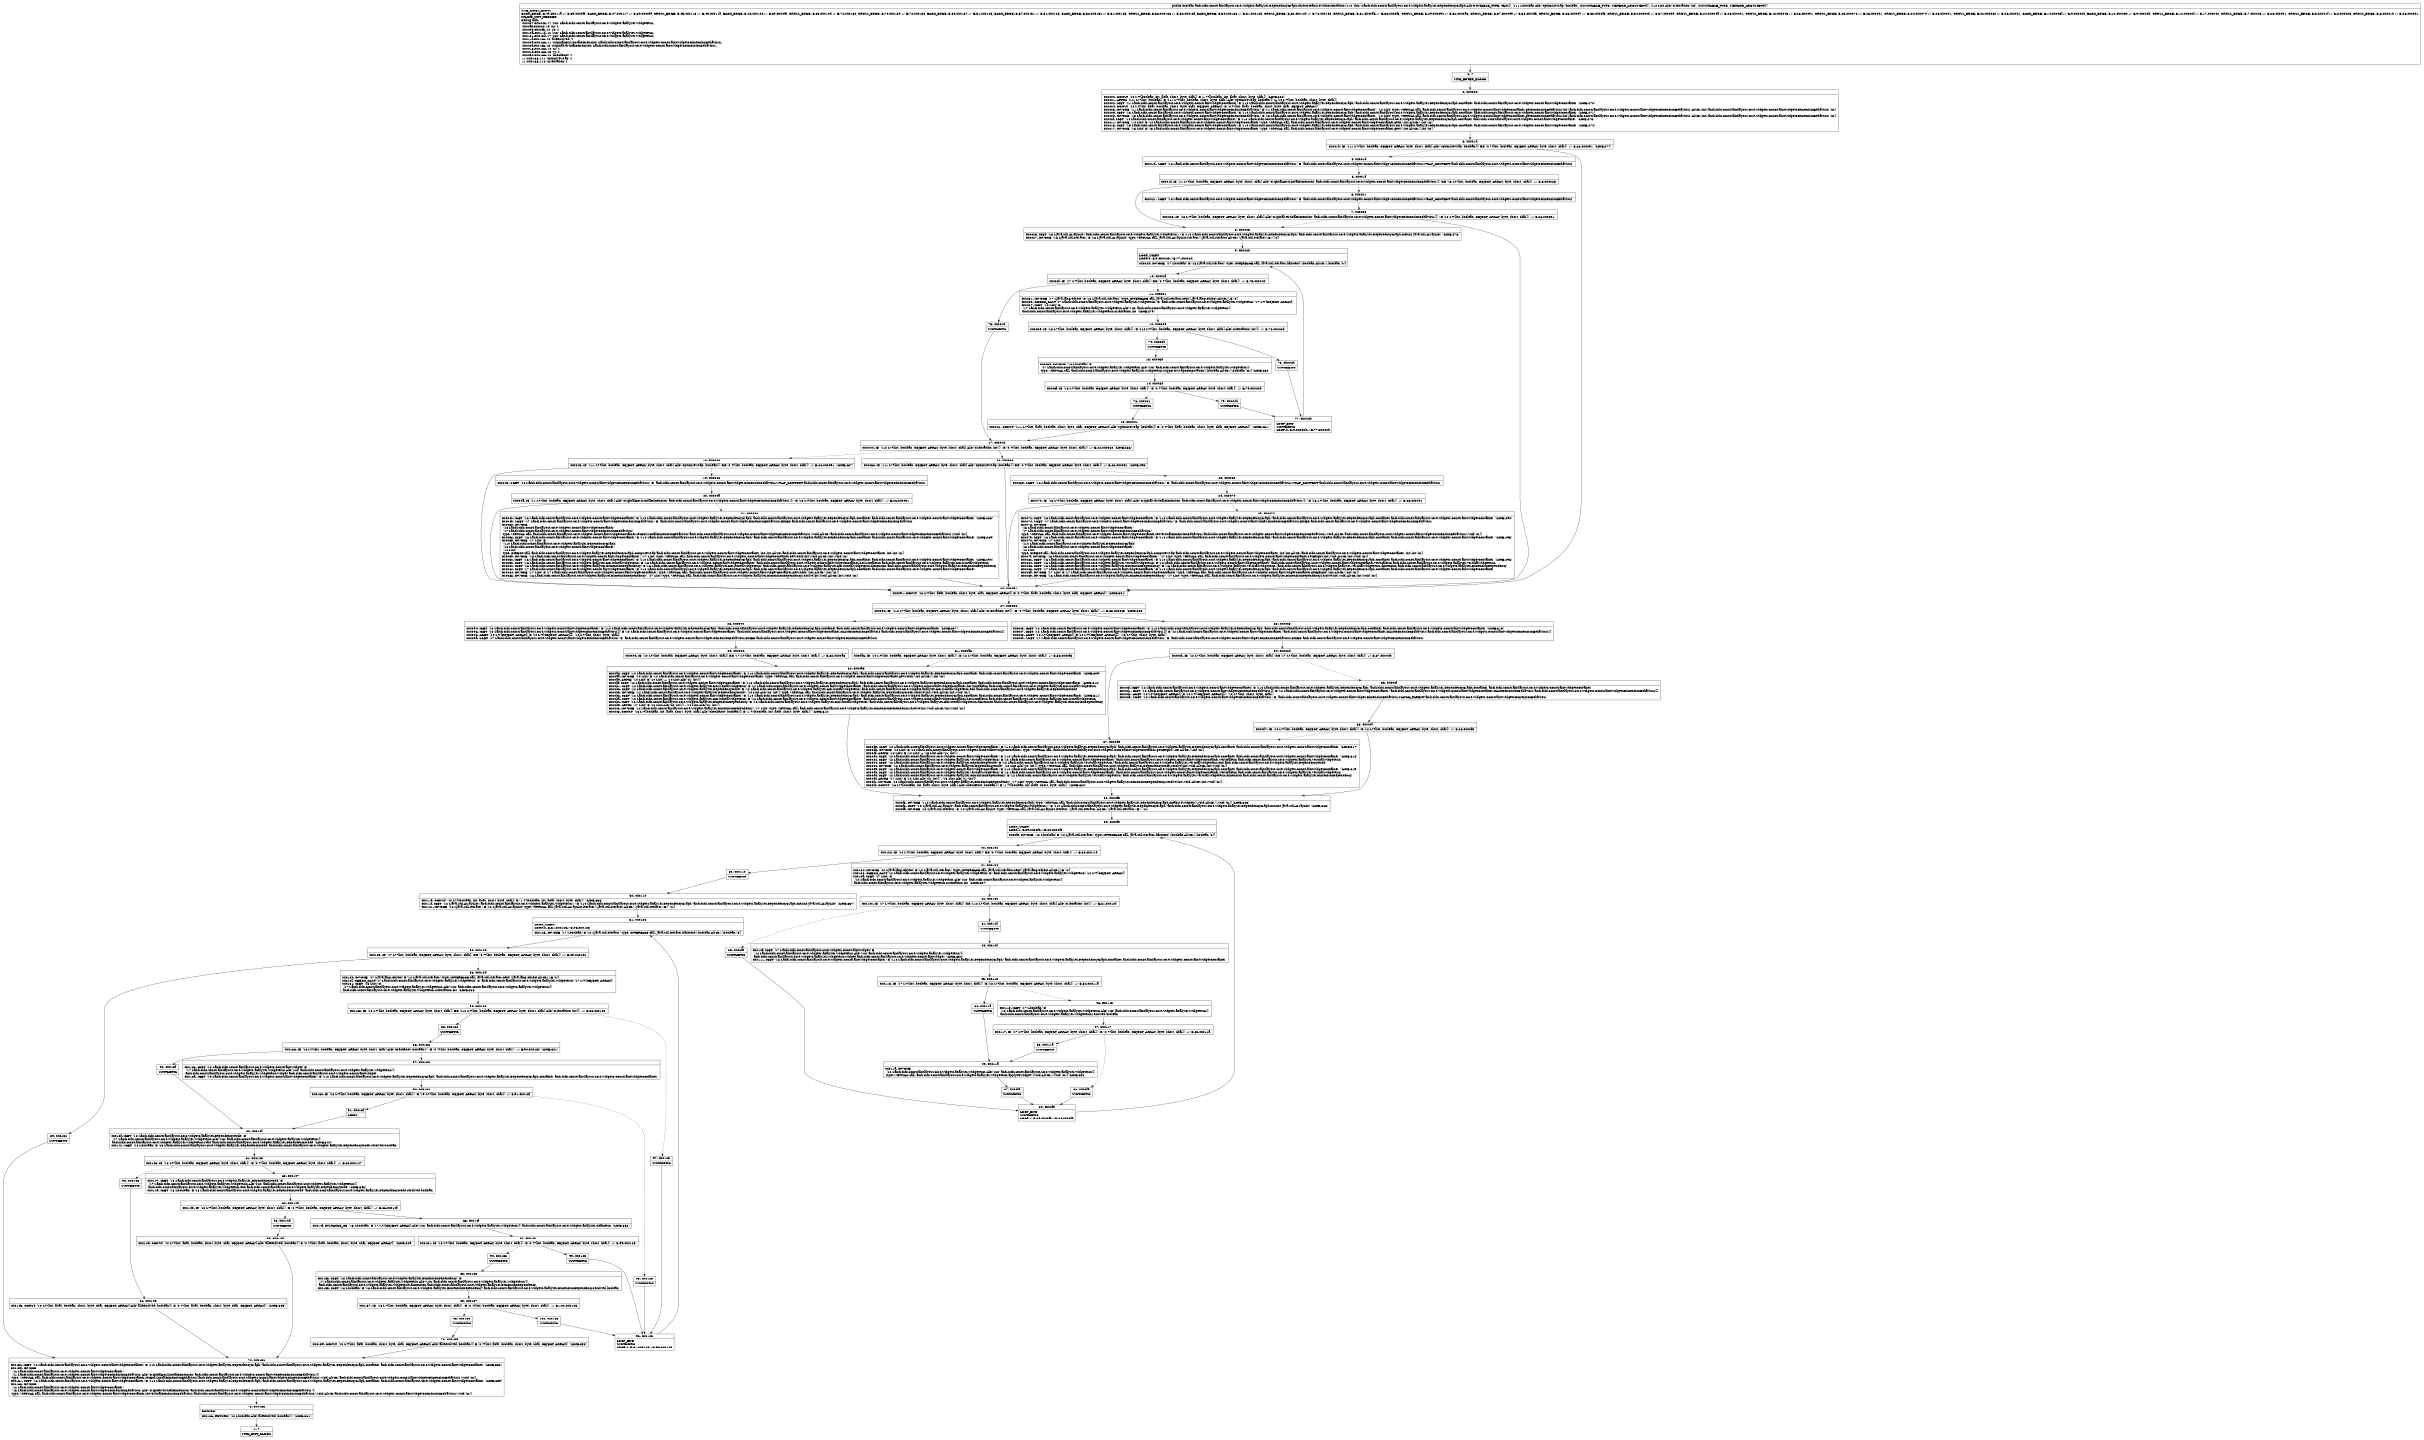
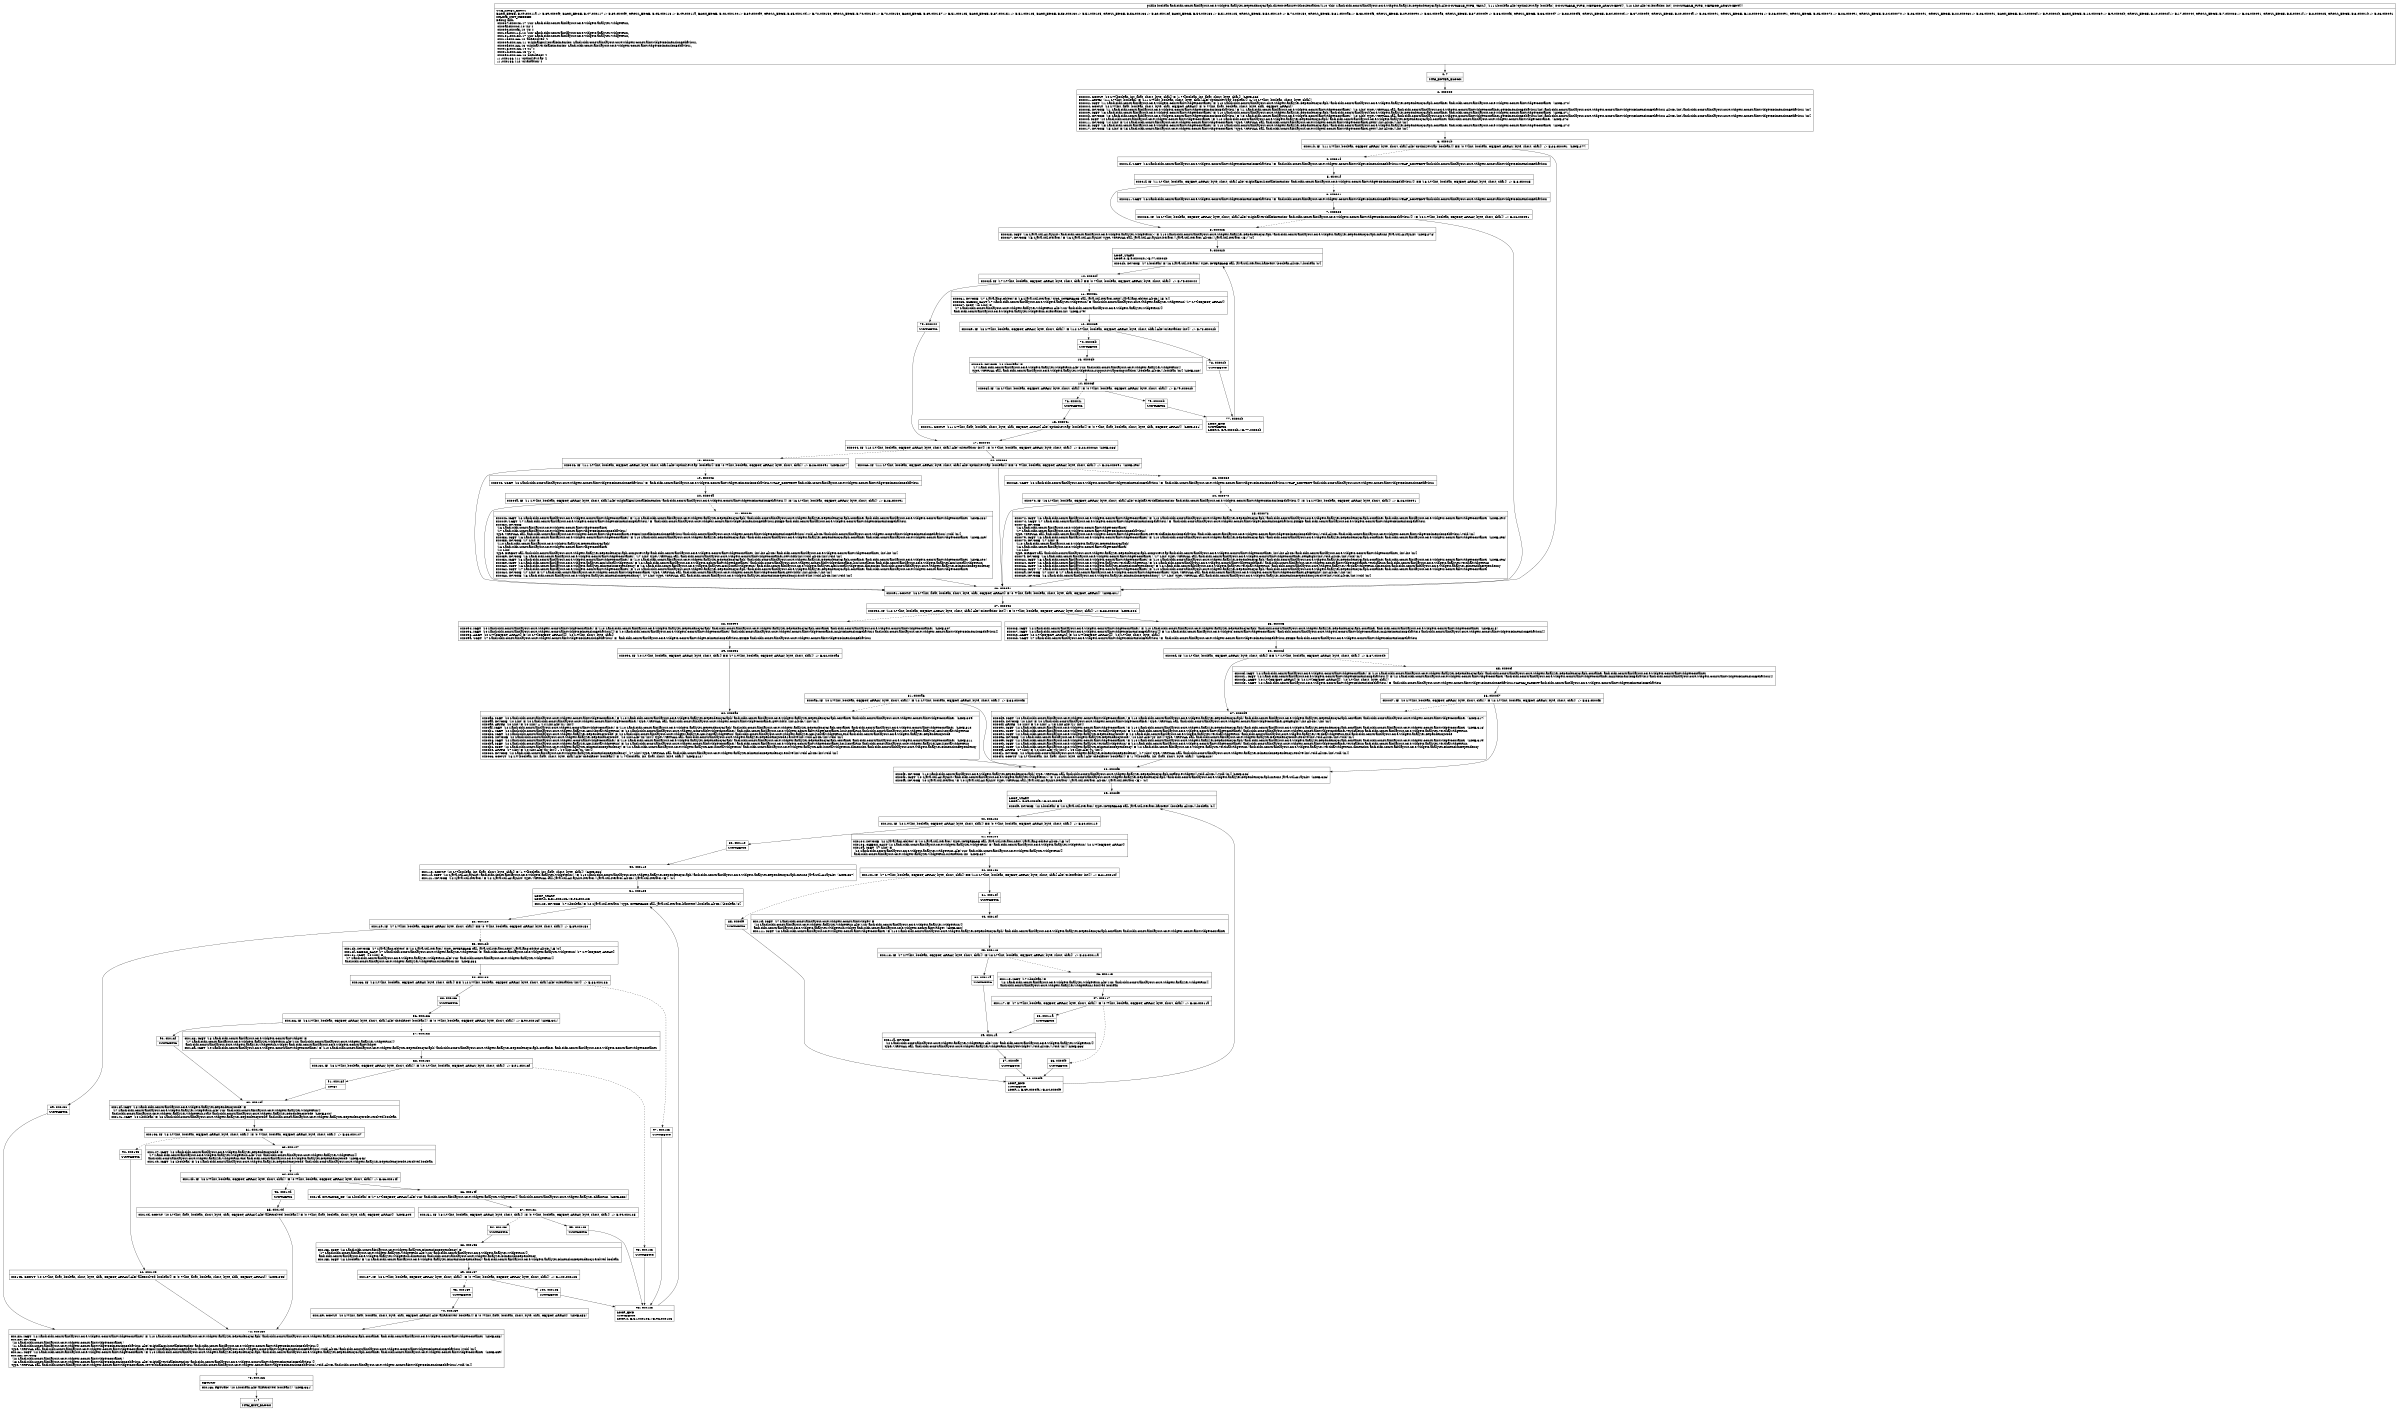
edge "31: 0x00a6" -> "38: 0x00f5": added
